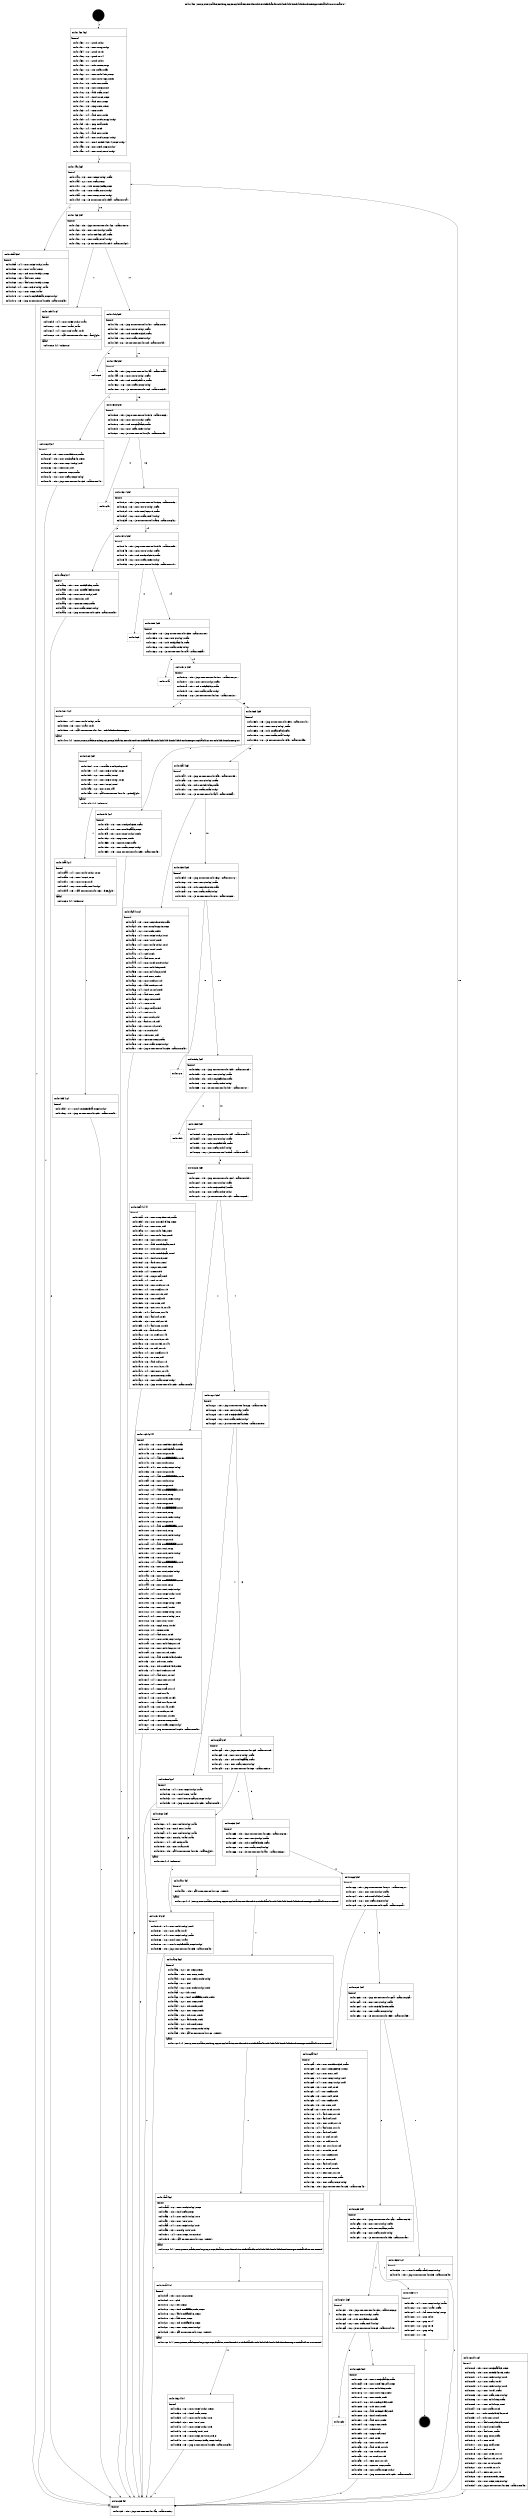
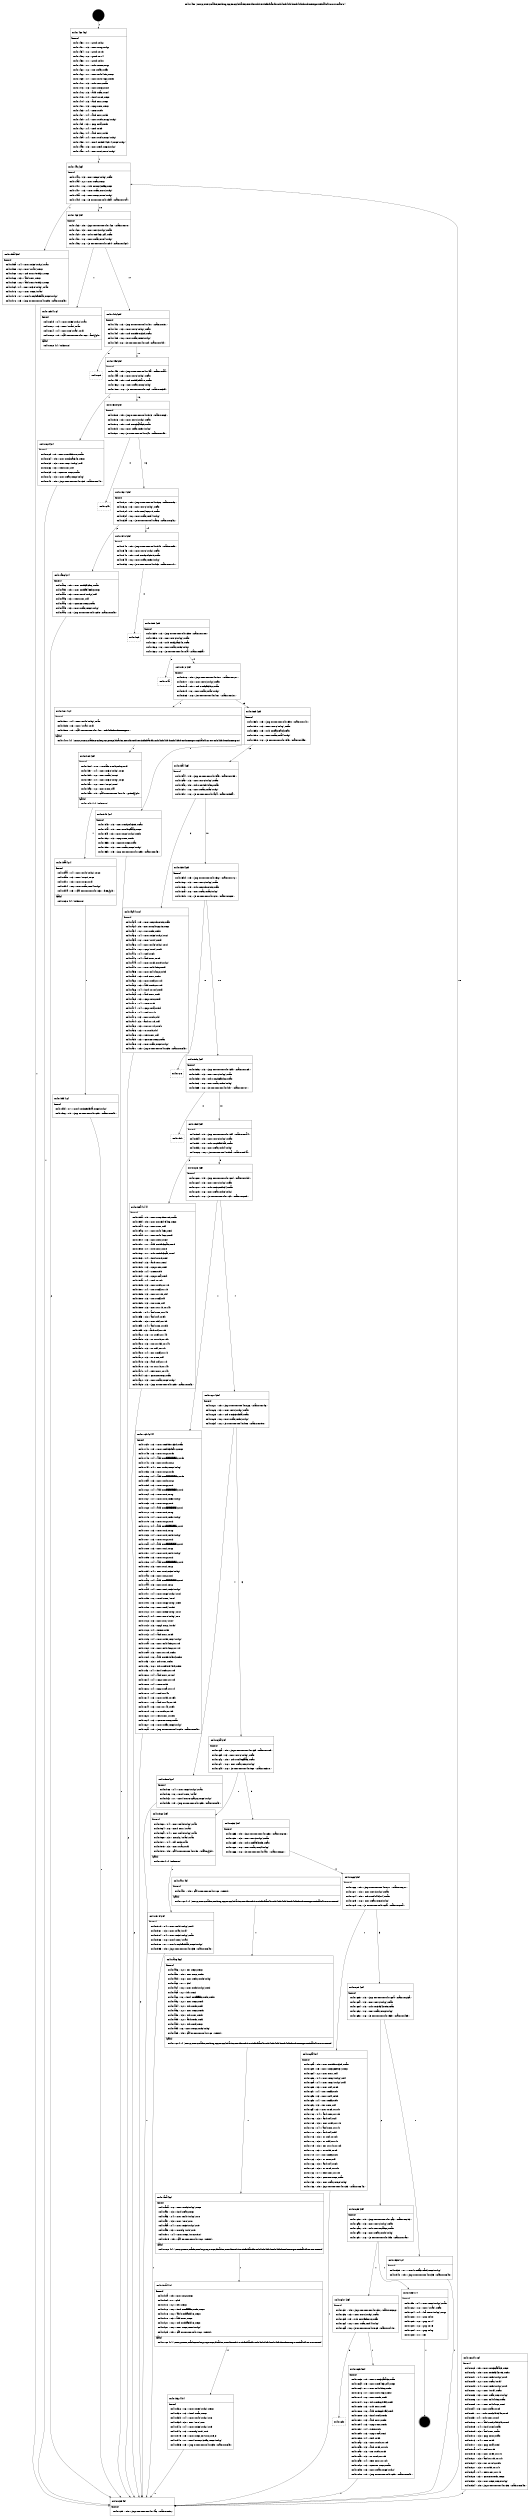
edge "0x401540 [25]" -> "0x401559 [25]": removed, label "14"
edge "0x4015ef [25]" -> "0x40199a [144]": added, label "2"
edge "0x401653 [25]" -> "0x401ab1 [5]": removed, label "1"
